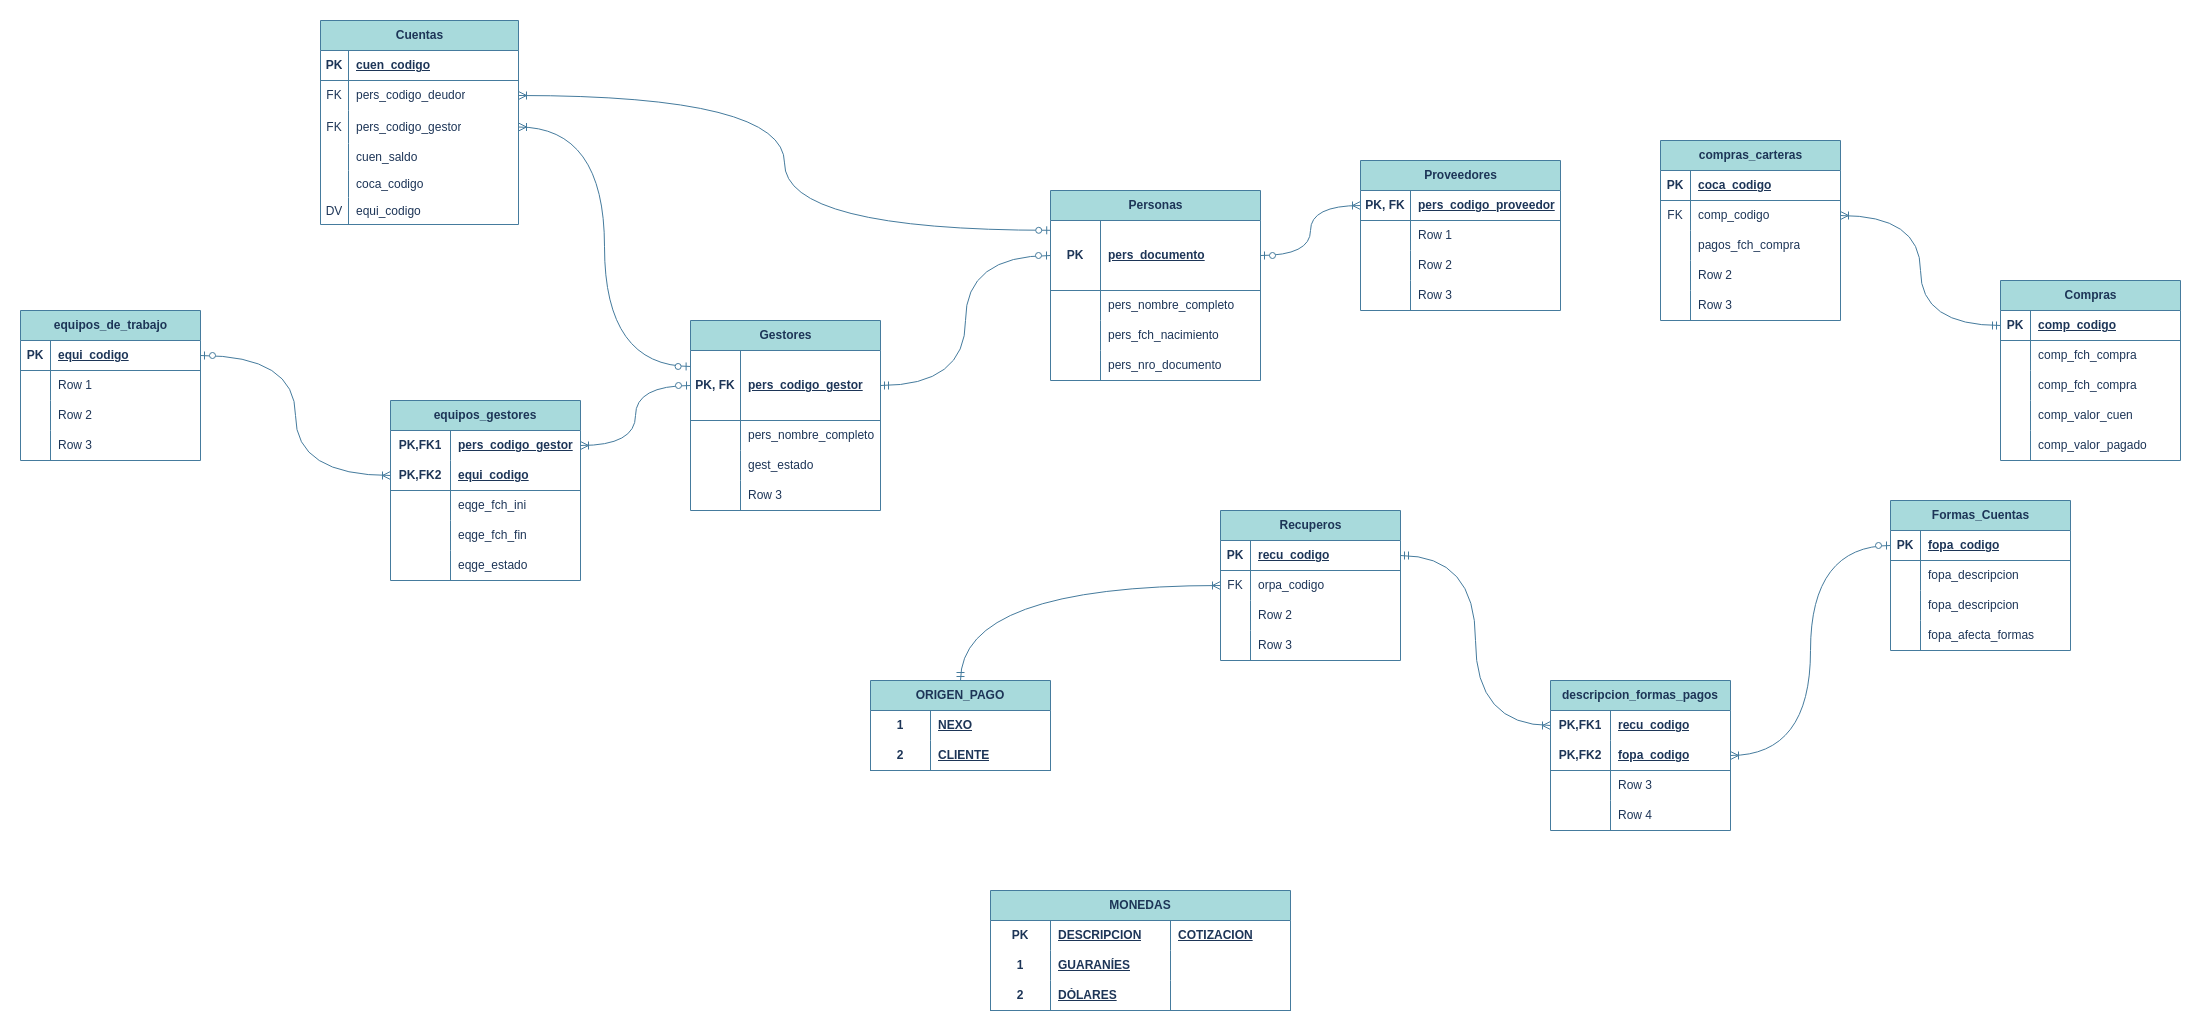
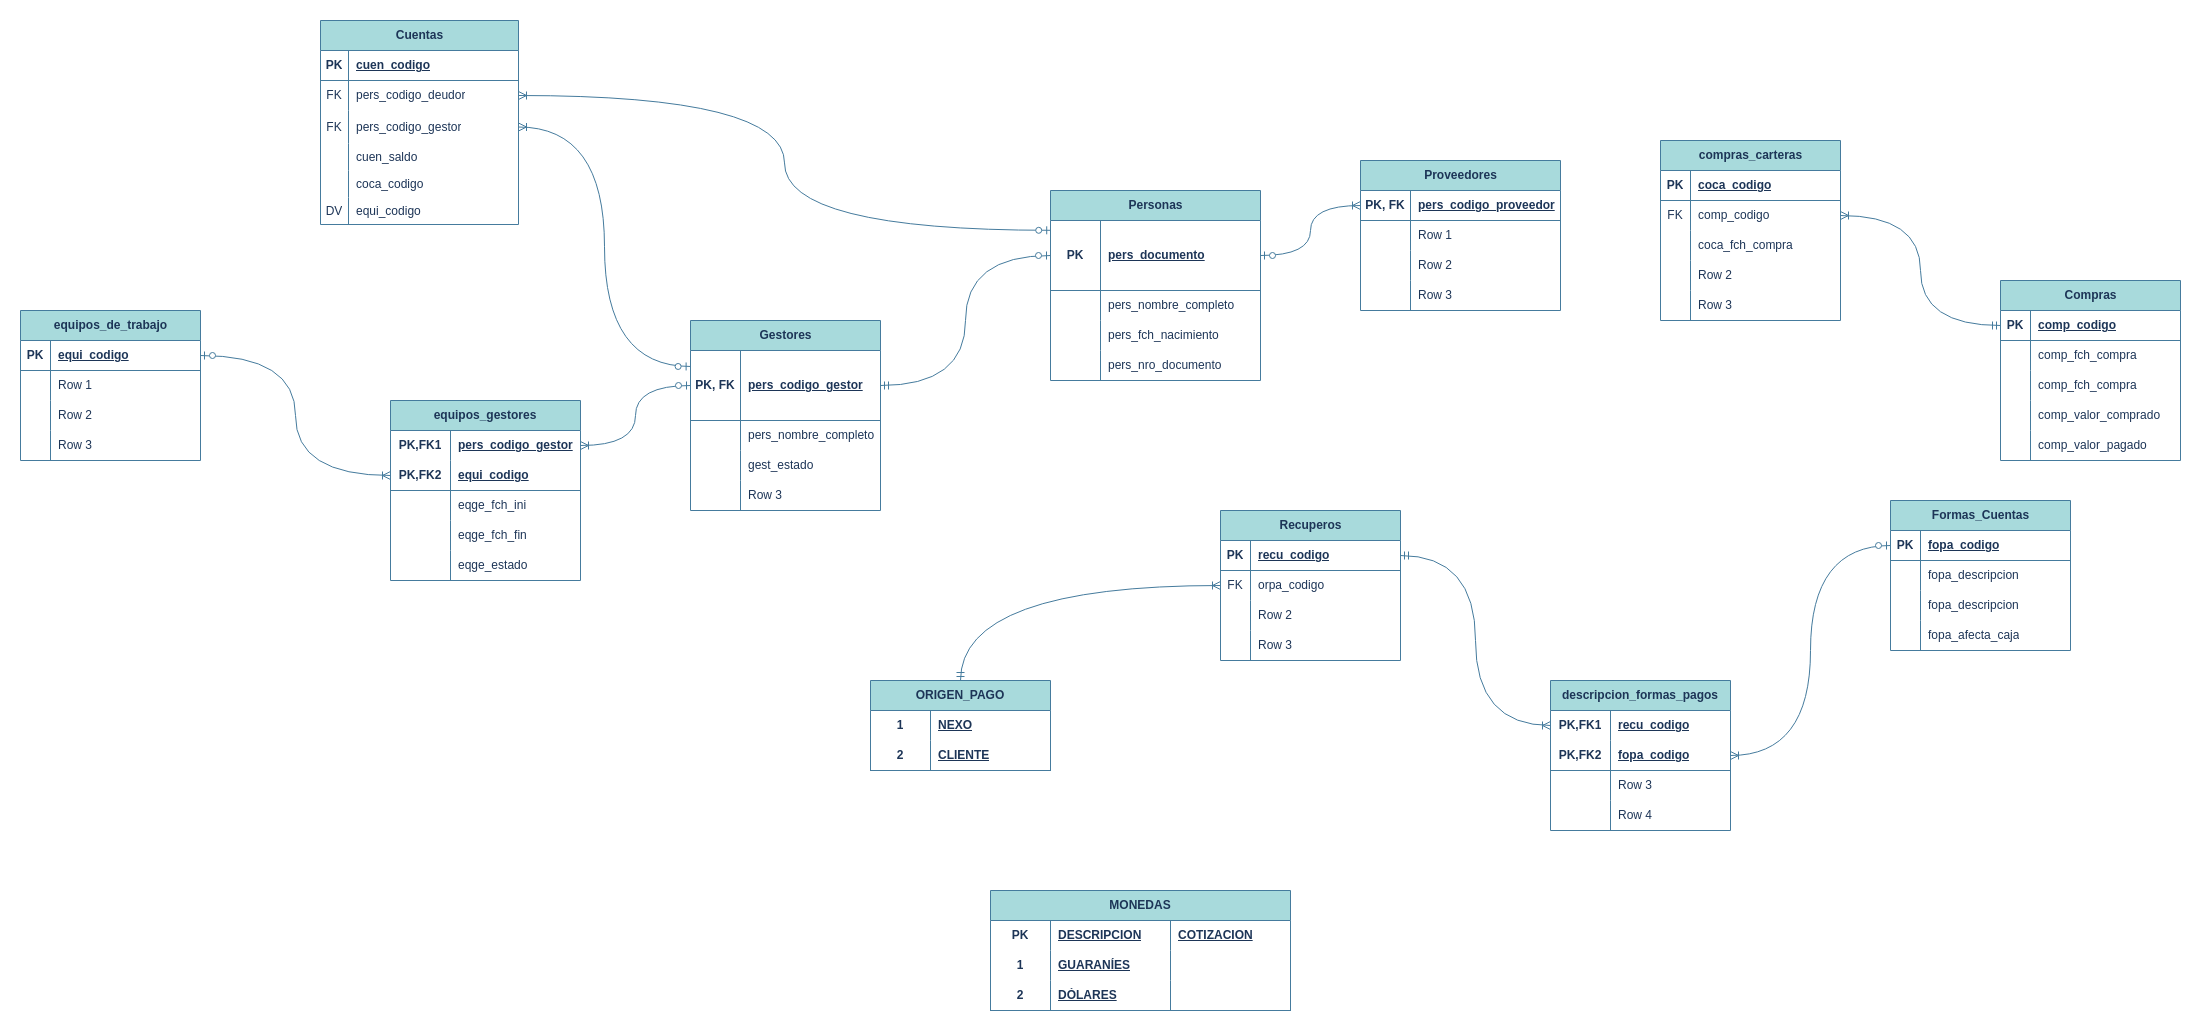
node "pagos_fch_compra": label "pagos_fch_compra" -> "coca_fch_compra"
node "comp_valor_cuen": label "comp_valor_cuen" -> "comp_valor_comprado"
node "fopa_afecta_formas": label "fopa_afecta_formas" -> "fopa_afecta_caja"
